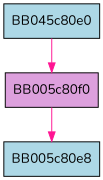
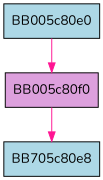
node "BB045c80e0": label "BB045c80e0" -> "BB005c80e0"
node "BB005c80e8": label "BB005c80e8" -> "BB705c80e8"
